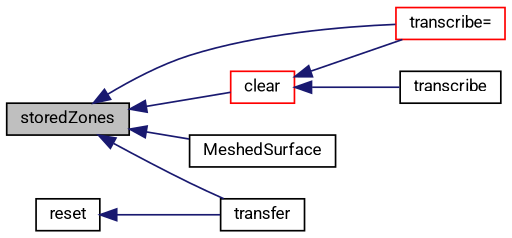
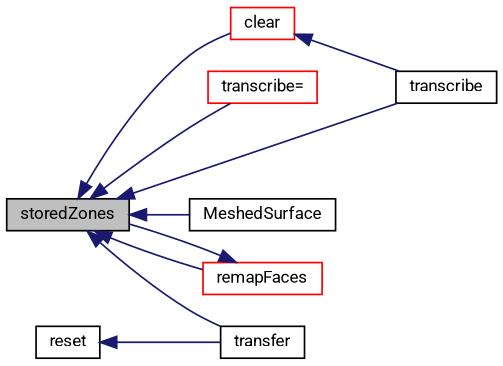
edge "transcribe=" -> "clear": removed
edge "transcribe" -> "storedZones": added
node "remapFaces": added
